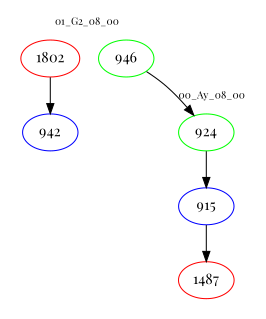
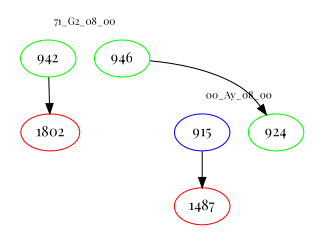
cluster "01_G2_08_00": label "01_G2_08_00" -> "71_G2_08_00"
edge "1802" -> "942": reversed
node "942": color blue -> green
edge "924" -> "915": removed
